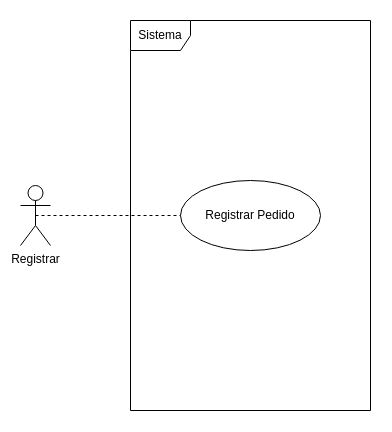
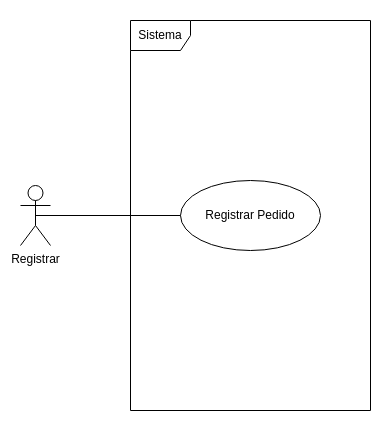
edge "Registrar" -- "Registrar Pedido": style dashed -> solid
